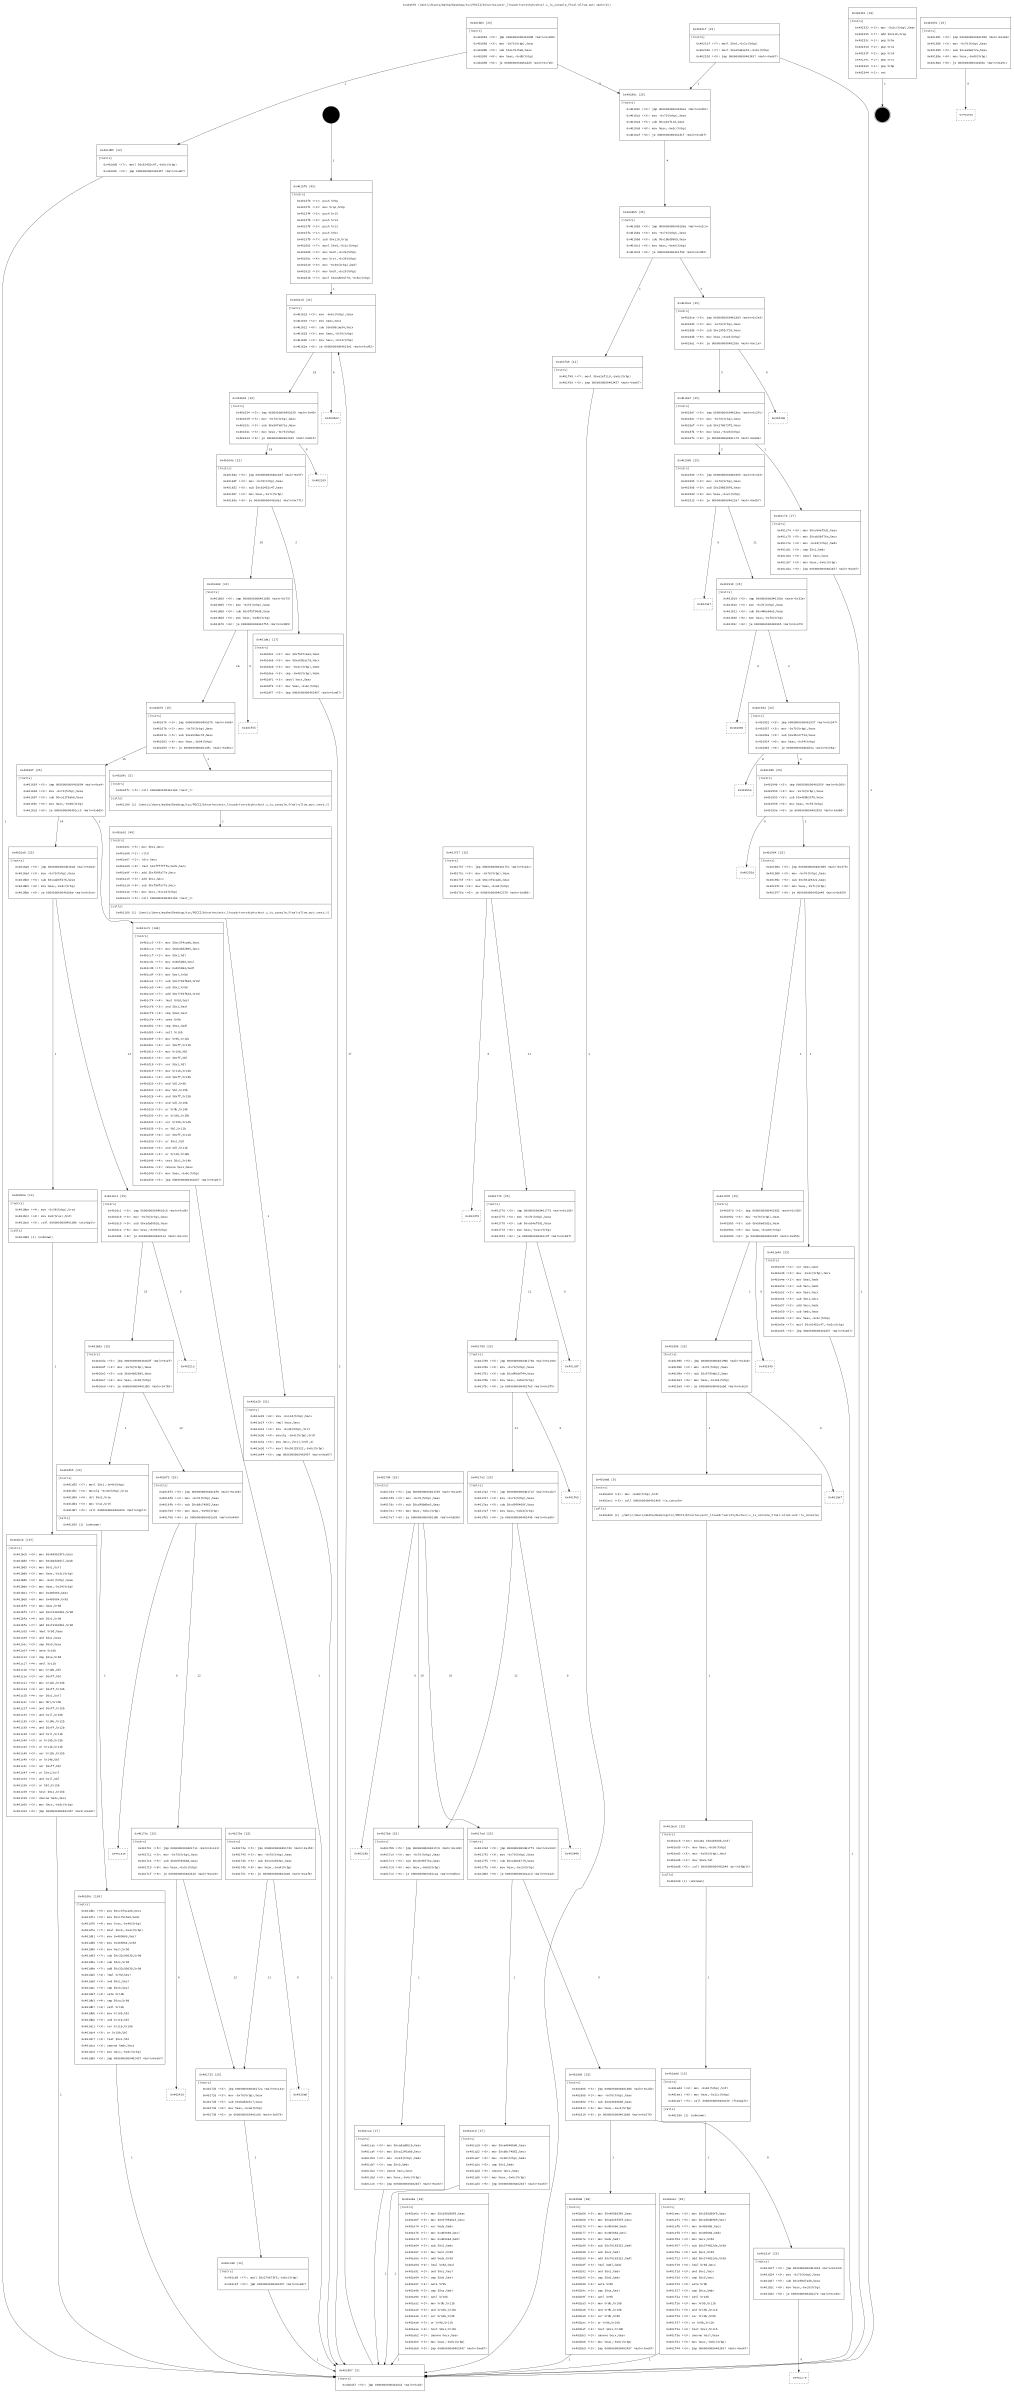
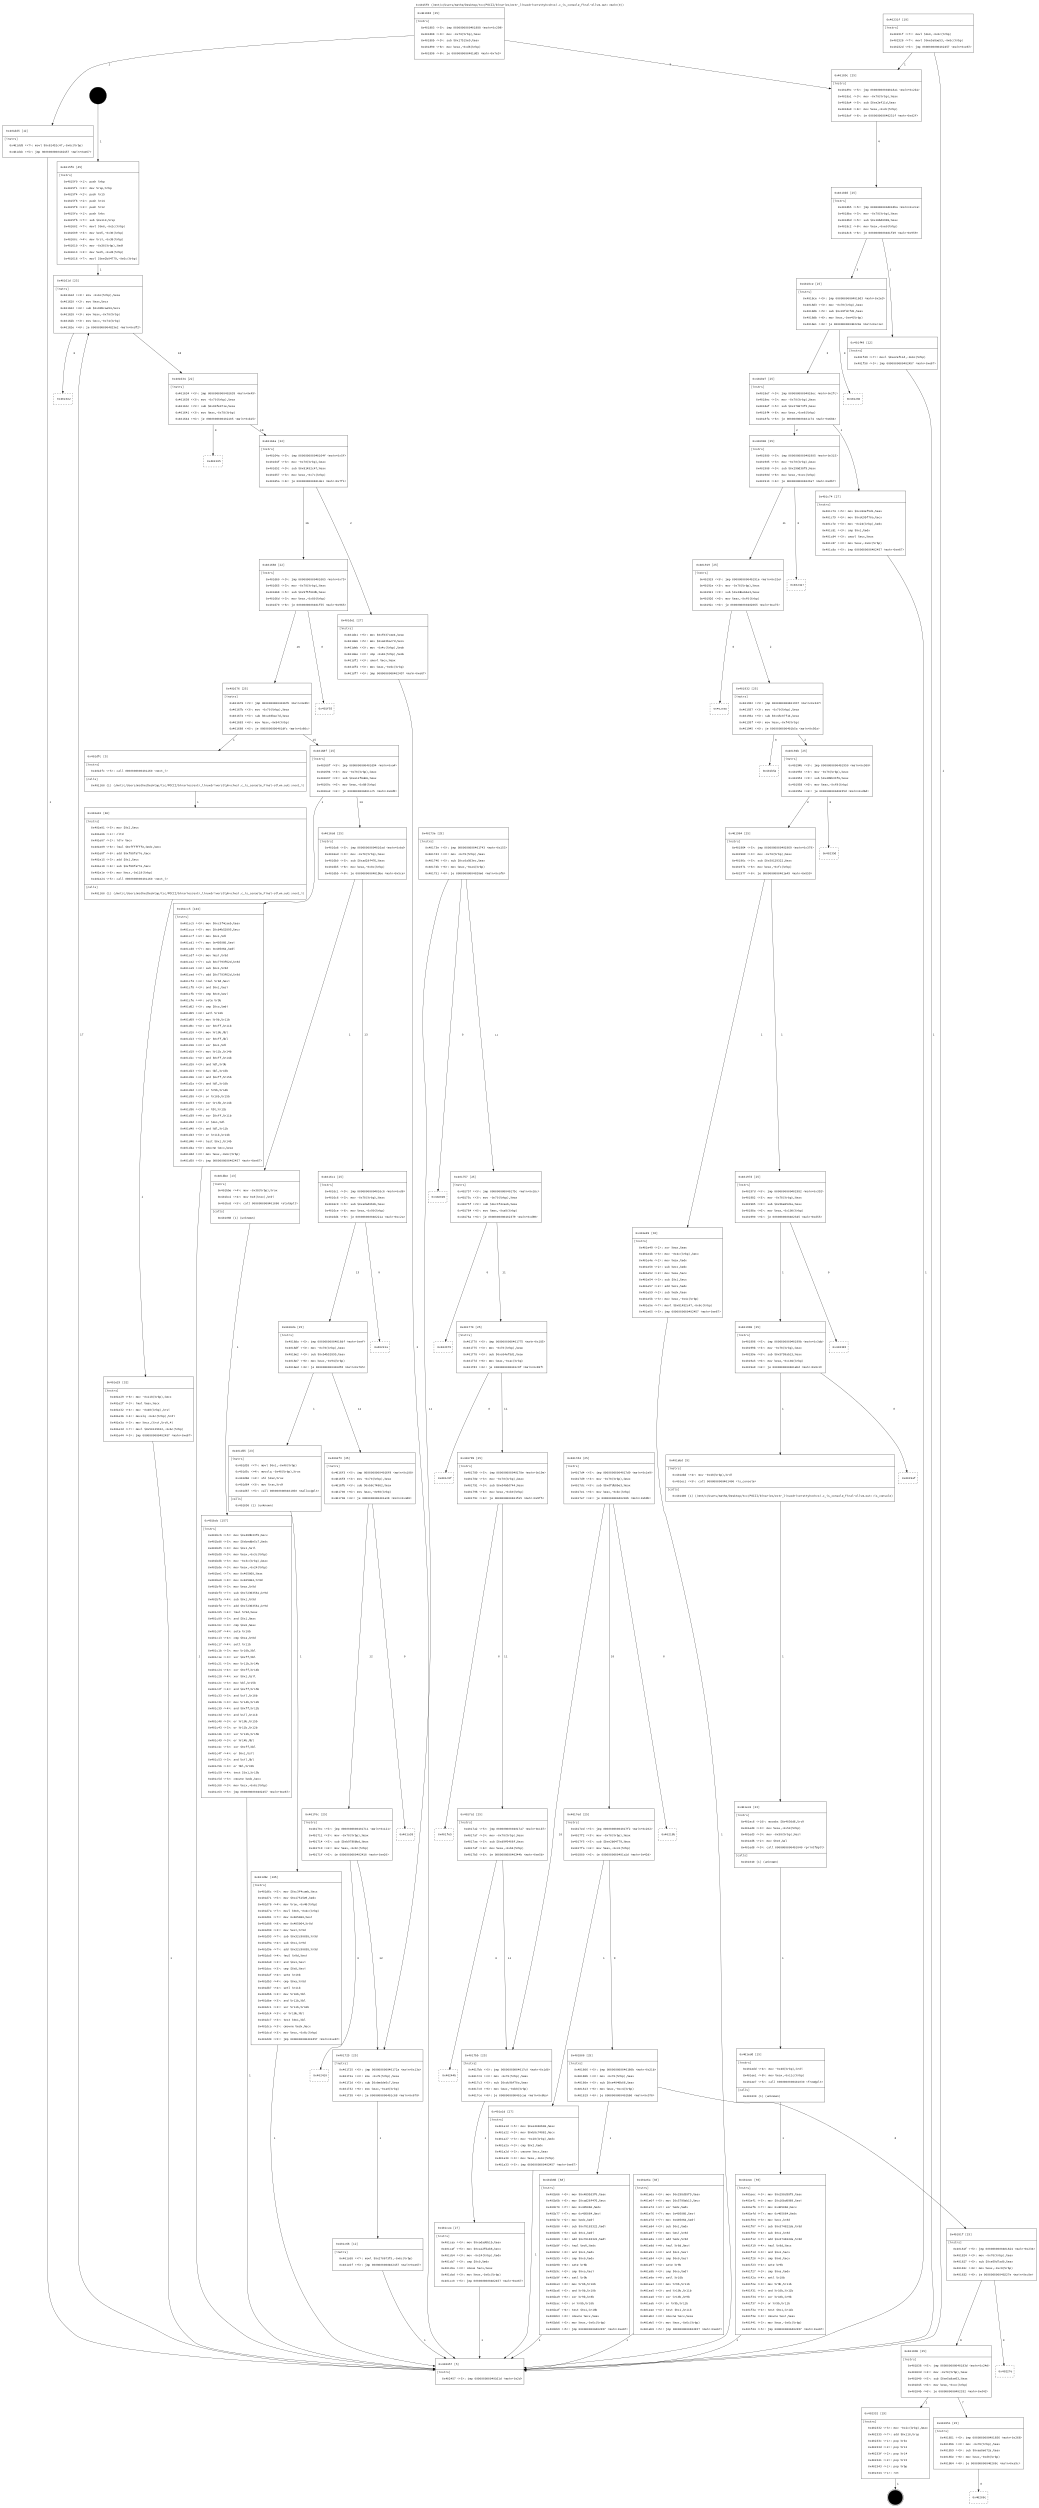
edge "0x40173e [25]" -> "0x401757 [25]": added, label "11"
node "0x401838 [25]": added
